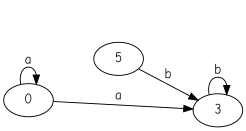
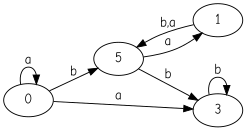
node "1": added
edge "0" -> "5": added, label "b"
